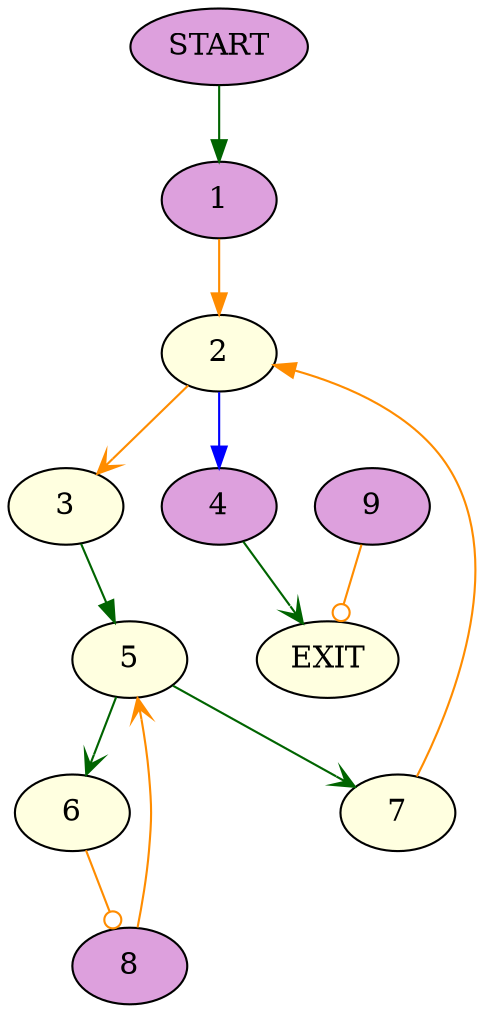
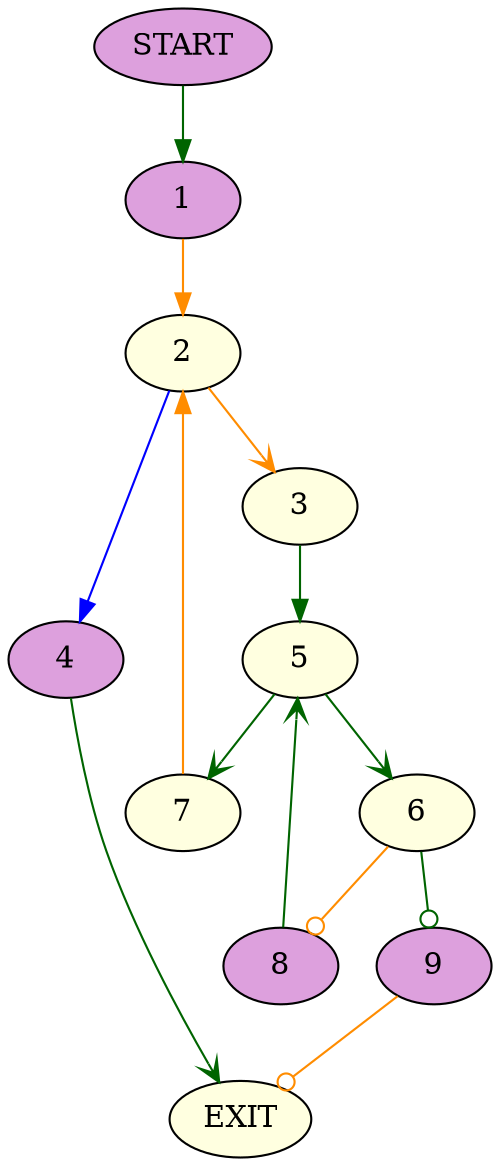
edge "8" -> "5": color darkorange -> darkgreen
edge "6" -> "9": added
